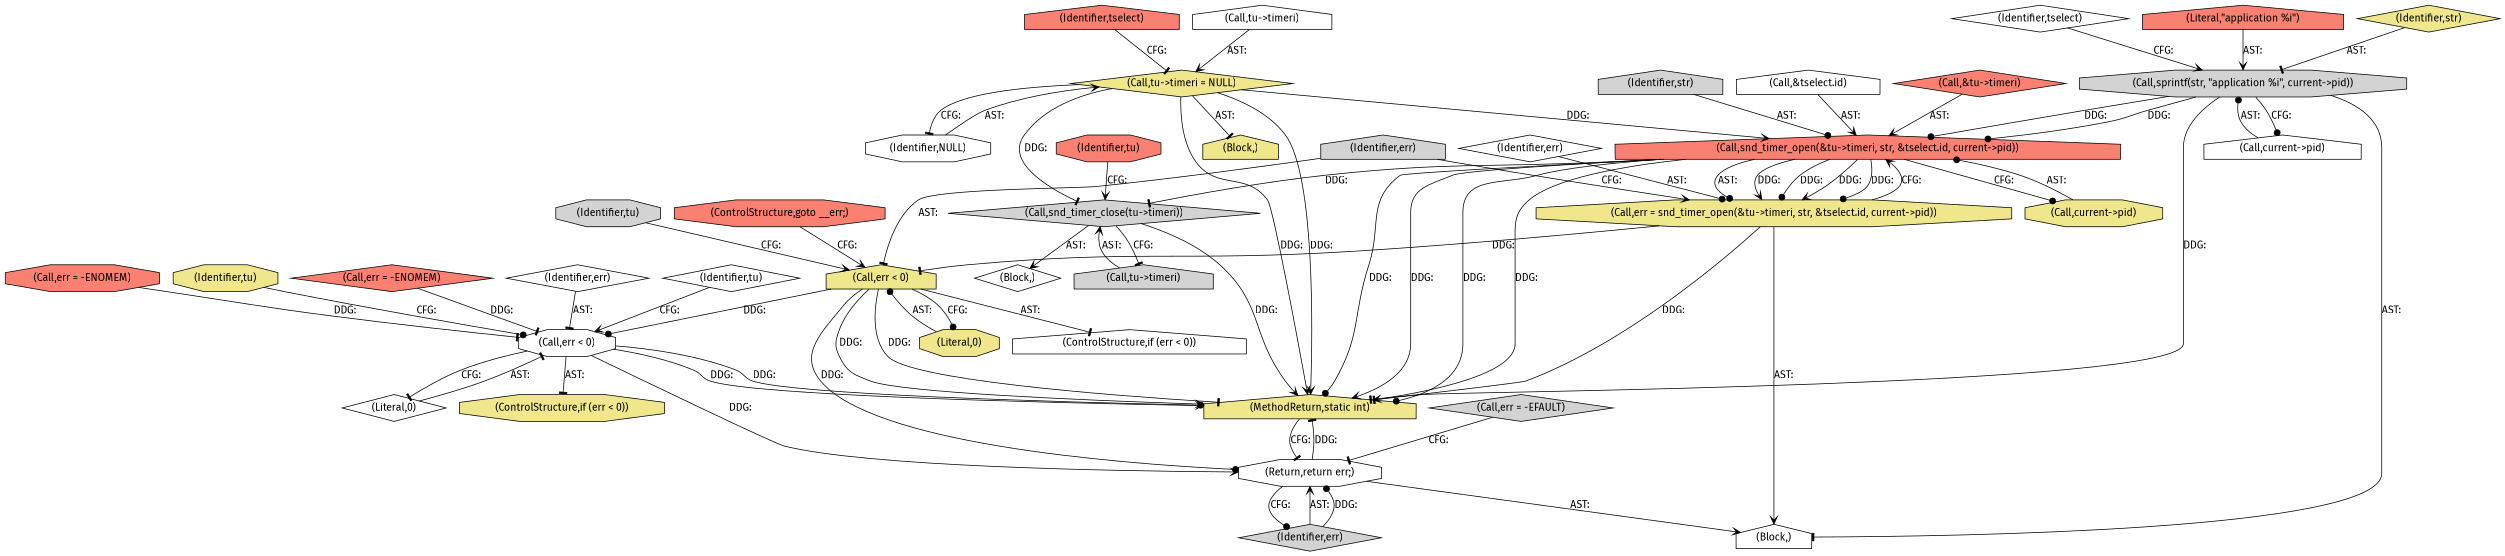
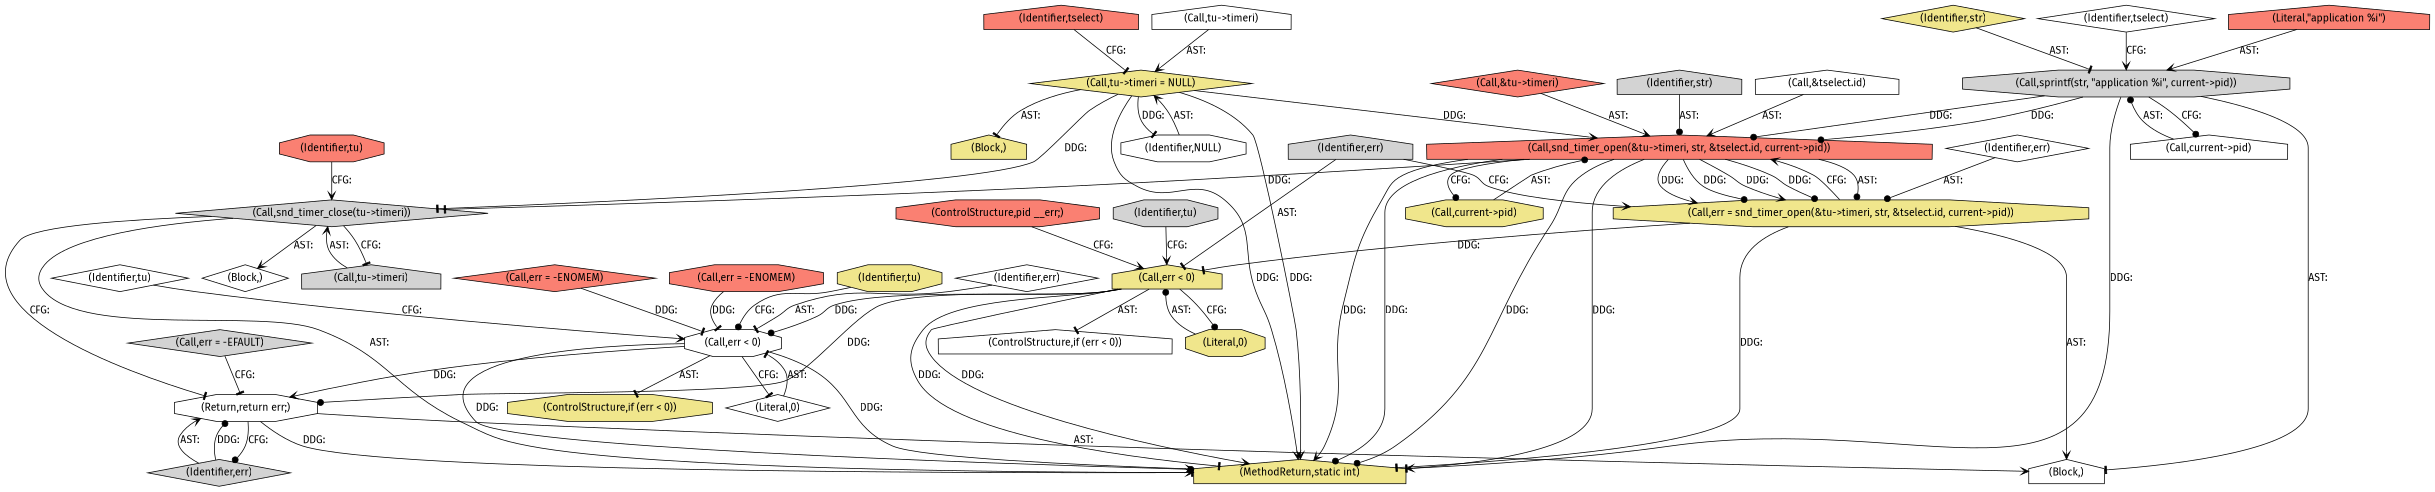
edge "(Call,tu->timeri = NULL)" -> "(Identifier,NULL)": label "CFG: " -> "DDG: "
node "(ControlStructure,goto __err;)": label "(ControlStructure,goto __err;)" -> "(ControlStructure,pid __err;)"
edge "(Call,snd_timer_close(tu->timeri))" -> "(MethodReturn,static int)": label "DDG: " -> "AST: "
edge "(MethodReturn,static int)" -> "(Return,return err;)": now "(Call,snd_timer_close(tu->timeri))" -> "(Return,return err;)"
